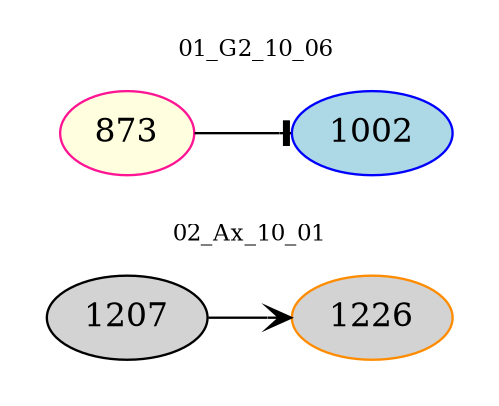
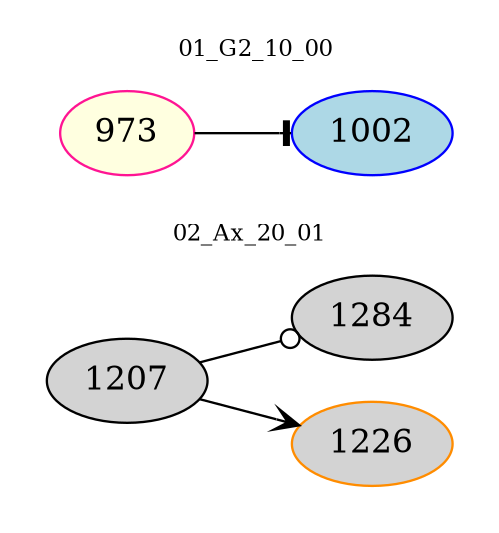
cluster "01_G2_10_06": label "01_G2_10_06" -> "01_G2_10_00"
node "873": label "873" -> "973"
cluster "02_Ax_10_01": label "02_Ax_10_01" -> "02_Ax_20_01"
node "1284": added
